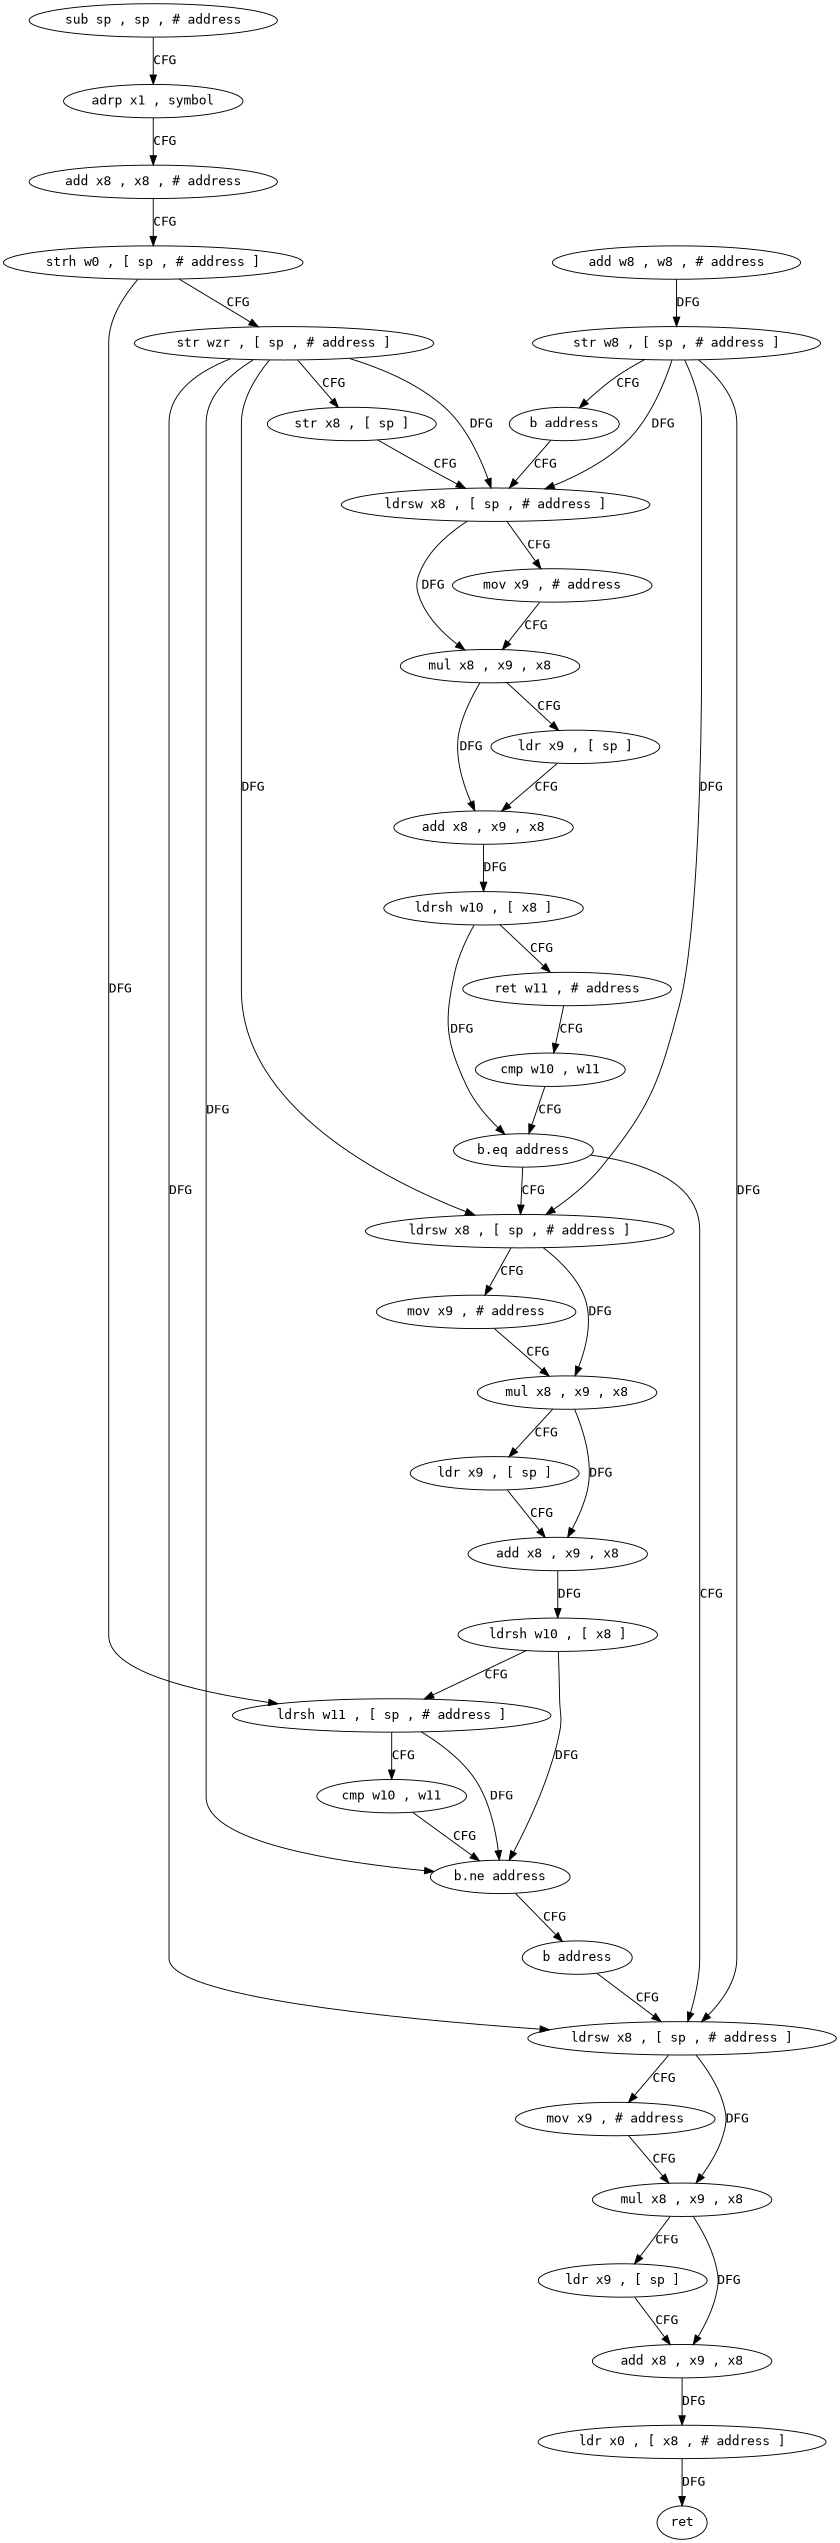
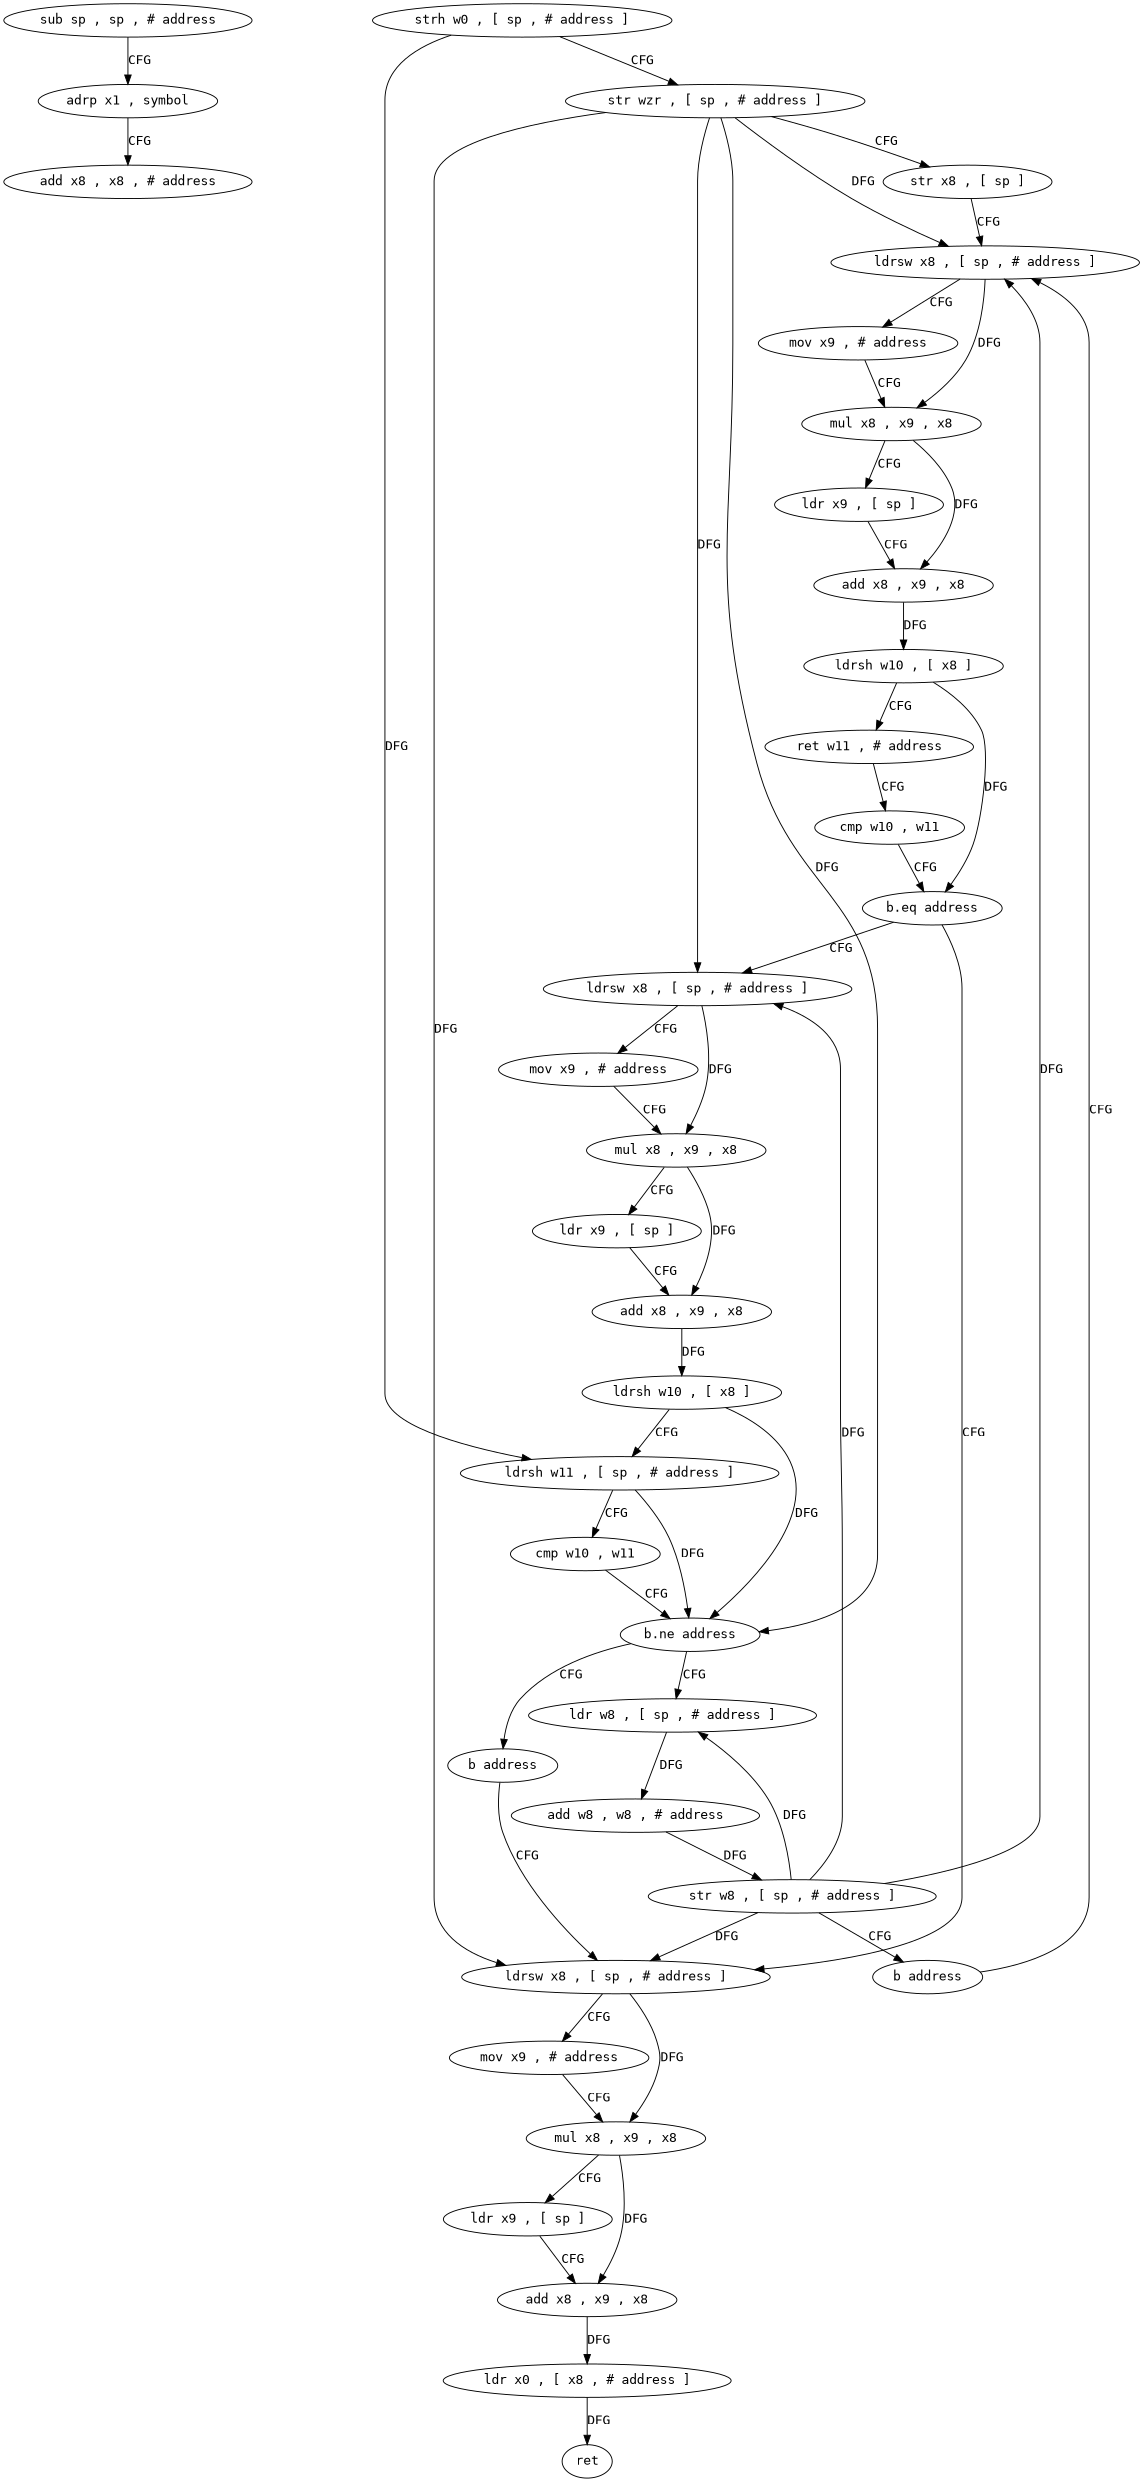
edge "add x8 , x8 , # address" -> "strh w0 , [ sp , # address ]": removed, label "CFG"
node "ldr w8 , [ sp , # address ]": added
